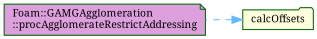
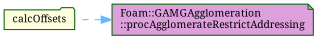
edge "Foam::GAMGAgglomeration ::procAgglomerateRestrictAddressing" -> "calcOffsets": reversed
